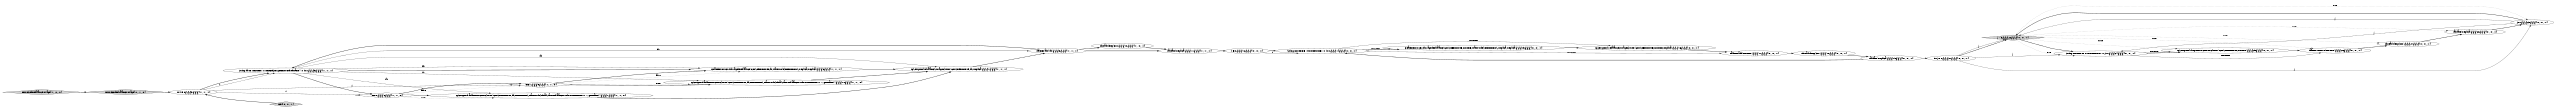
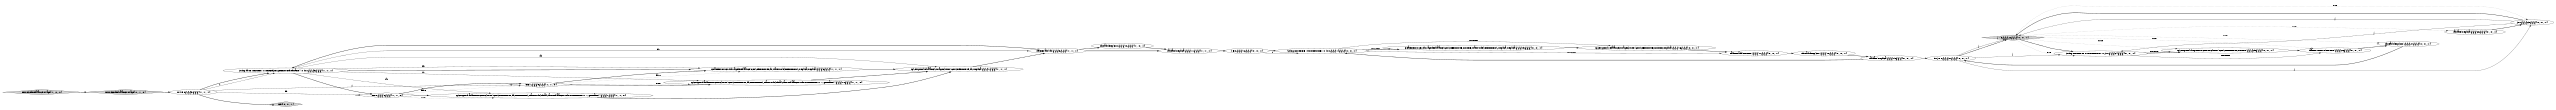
edge "Thread.sleep(300)@@@27@@@['0', '0', '1']" -> "validate(_replica)@@@28@@@['0', '0', '1']": now "Thread.sleep(300)@@@27@@@['0', '0', '1']" -> "int j = 0@@@21@@@['0', '0', '1']"
edge "int i = 0@@@3@@@['1', '1', '1']" -> "i == 0@@@6@@@['1', '1', '0']": label "i" -> "db"
edge "test['0', '0', '1']" -> "int i = 0@@@3@@@['1', '1', '1']": reversed
